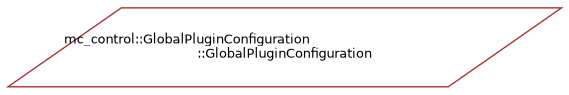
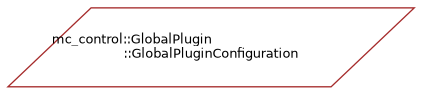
node "mc_control::GlobalPluginConfiguration ::GlobalPluginConfiguration": label "mc_control::GlobalPluginConfiguration ::GlobalPluginConfiguration" -> "mc_control::GlobalPlugin ::GlobalPluginConfiguration"
